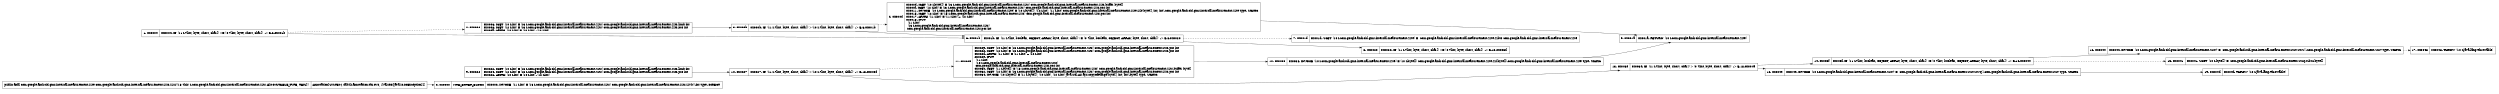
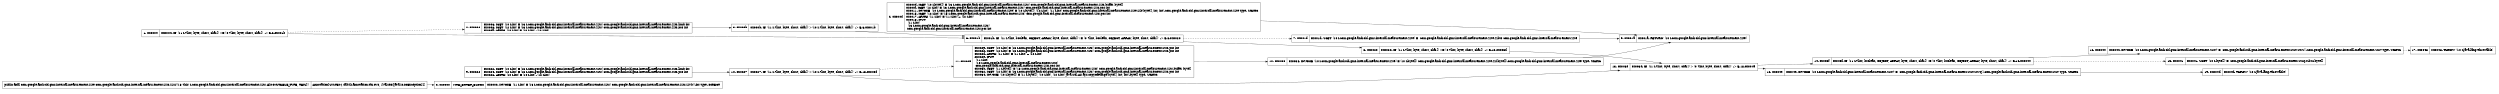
edge "3: 0x000b" -> "4: 0x000d": removed
edge "7: 0x001d" -> "5: 0x001a": added
edge "8: 0x0020" -> "13: 0x003d": added
